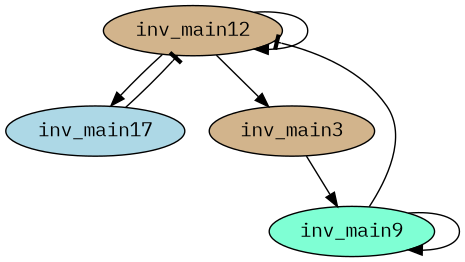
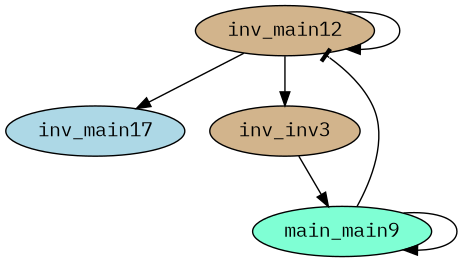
edge "inv_main17" -> "inv_main12": removed
node "inv_main3": label "inv_main3" -> "inv_inv3"
node "inv_main9": label "inv_main9" -> "main_main9"
